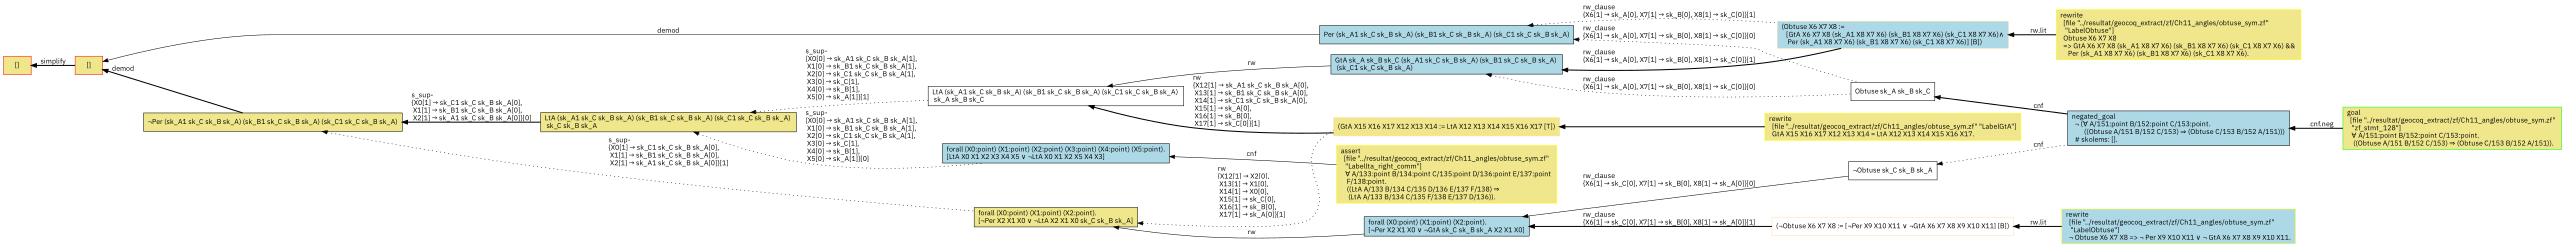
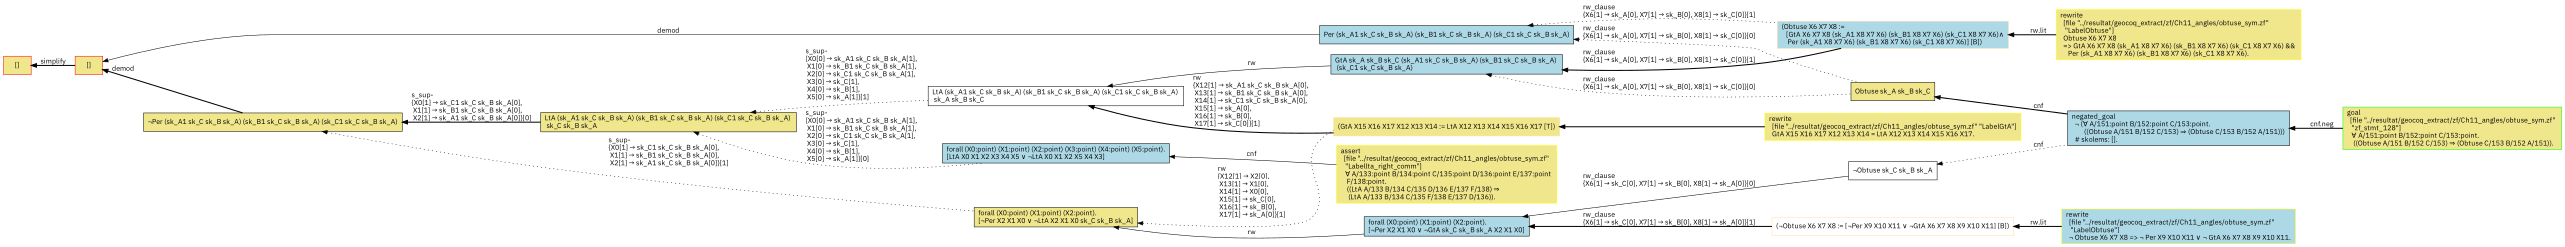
node "Obtuse sk_A sk_B sk_C": fillcolor white -> khaki
